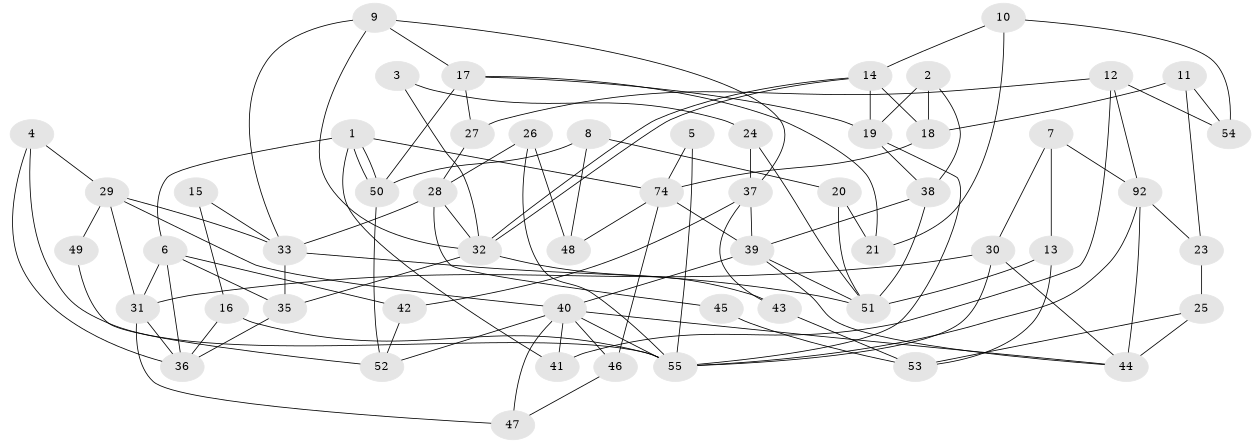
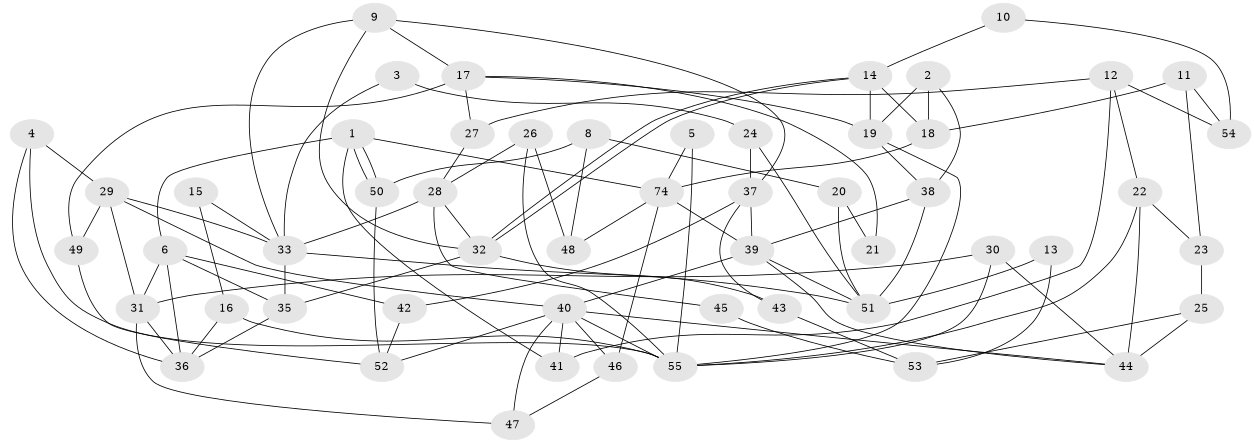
edge "17" -- "50": now "17" -- "49"
node "7": removed
edge "3" -- "32": now "3" -- "33"
edge "10" -- "21": removed
node "92": label "92" -> "22"
